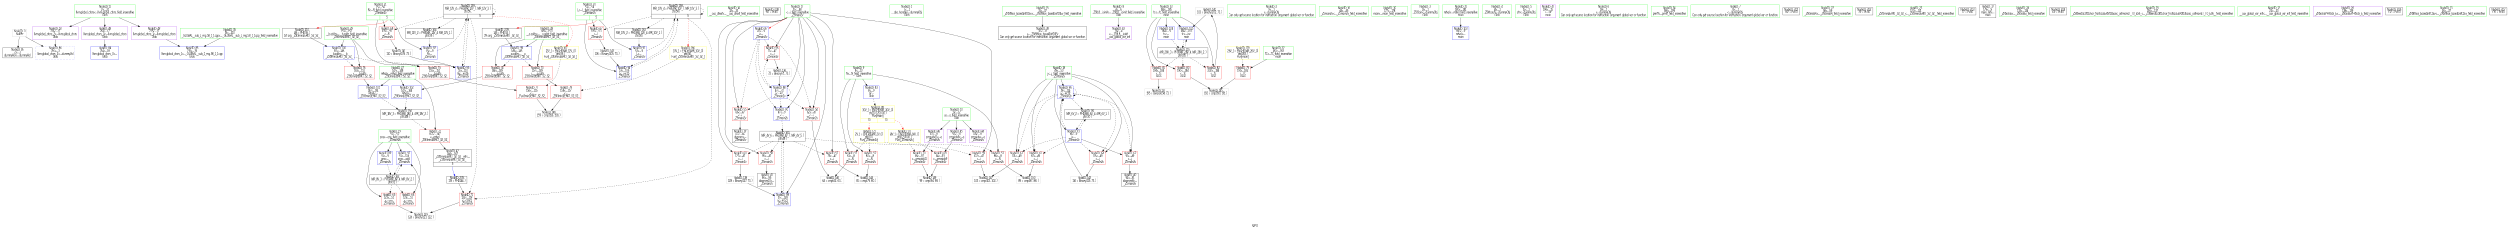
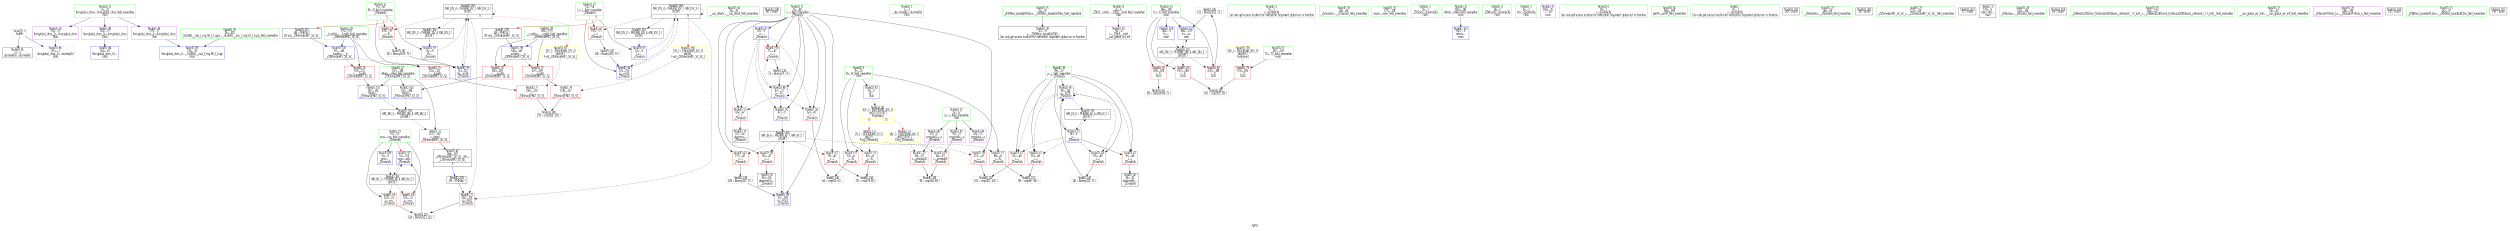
edge "NodeID: 17" -> "NodeID: 87": color red -> black
node "NodeID: 77": text "_Fun3minIiERKT_S2_S2_" -> "_ZSt3minIiERKT_S2_S2_"
edge "NodeID: 19" -> "NodeID: 97": color black -> red
